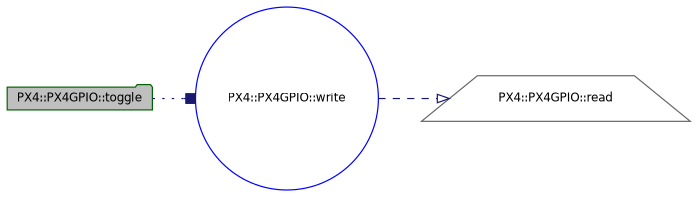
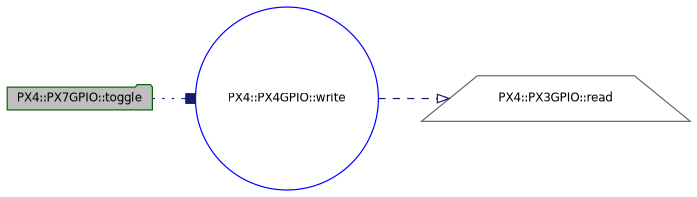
node "PX4::PX4GPIO::toggle": label "PX4::PX4GPIO::toggle" -> "PX4::PX7GPIO::toggle"
node "PX4::PX4GPIO::read": label "PX4::PX4GPIO::read" -> "PX4::PX3GPIO::read"
